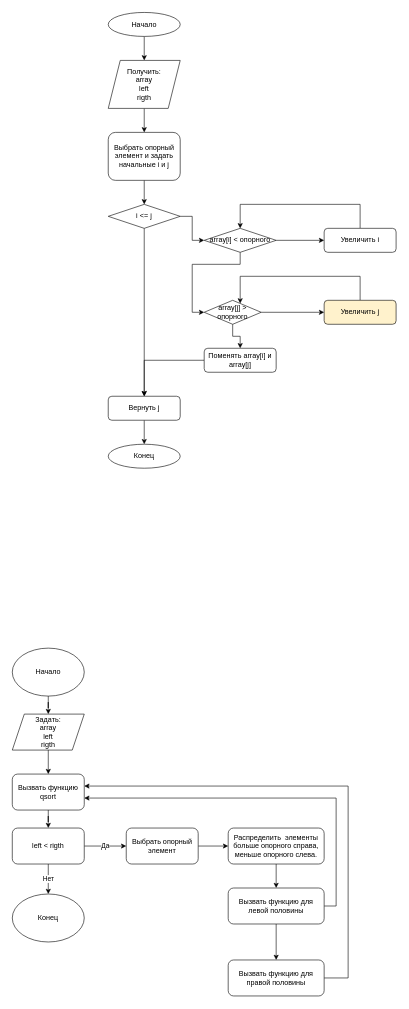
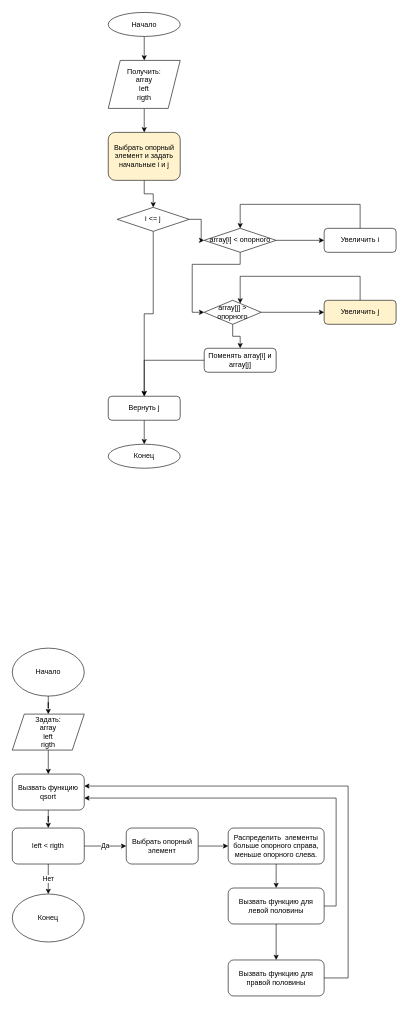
node "Выбрать опорный элемент и задать начальные i и j": fillcolor #ffffff -> #fff2cc
node "i <= j": moved (144, 216) -> (153, 219)
